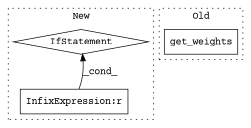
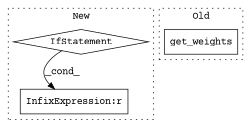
edge "InfixExpression:r" -> "IfStatement": reversed
